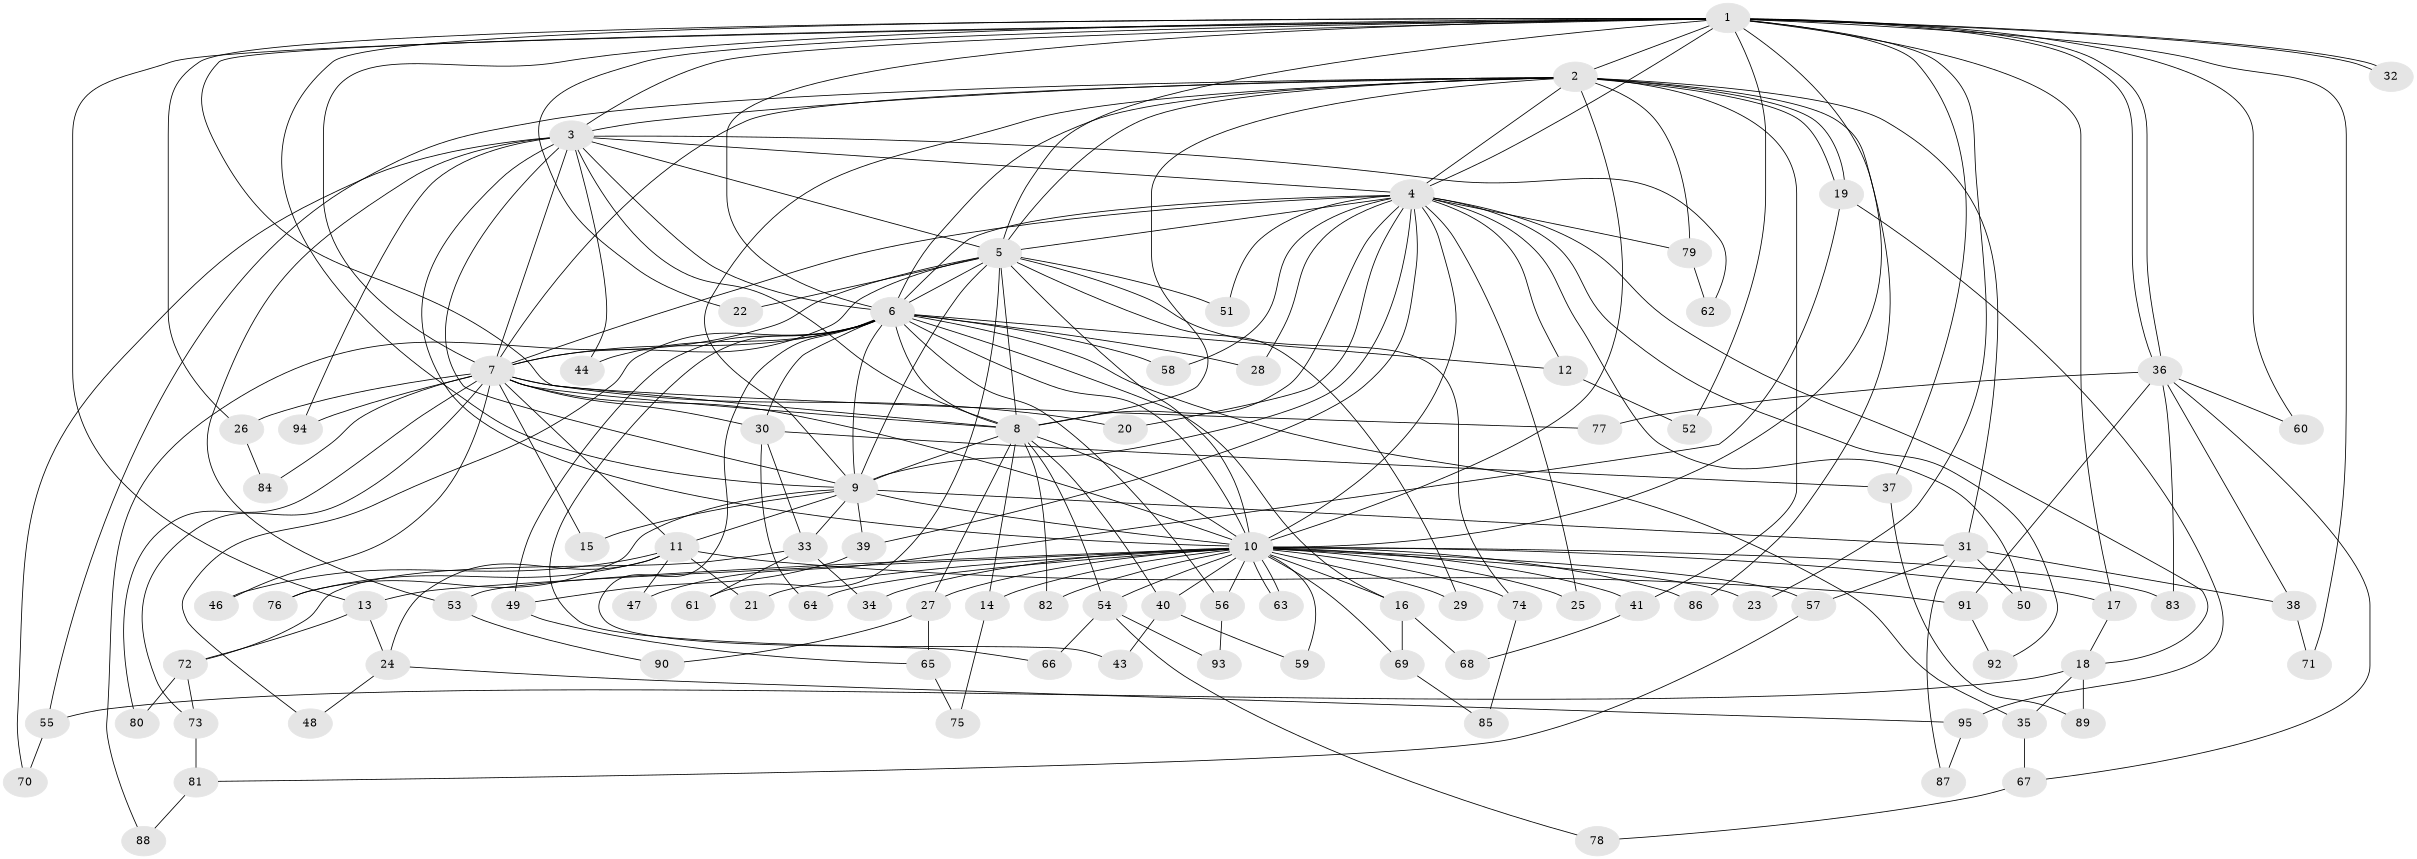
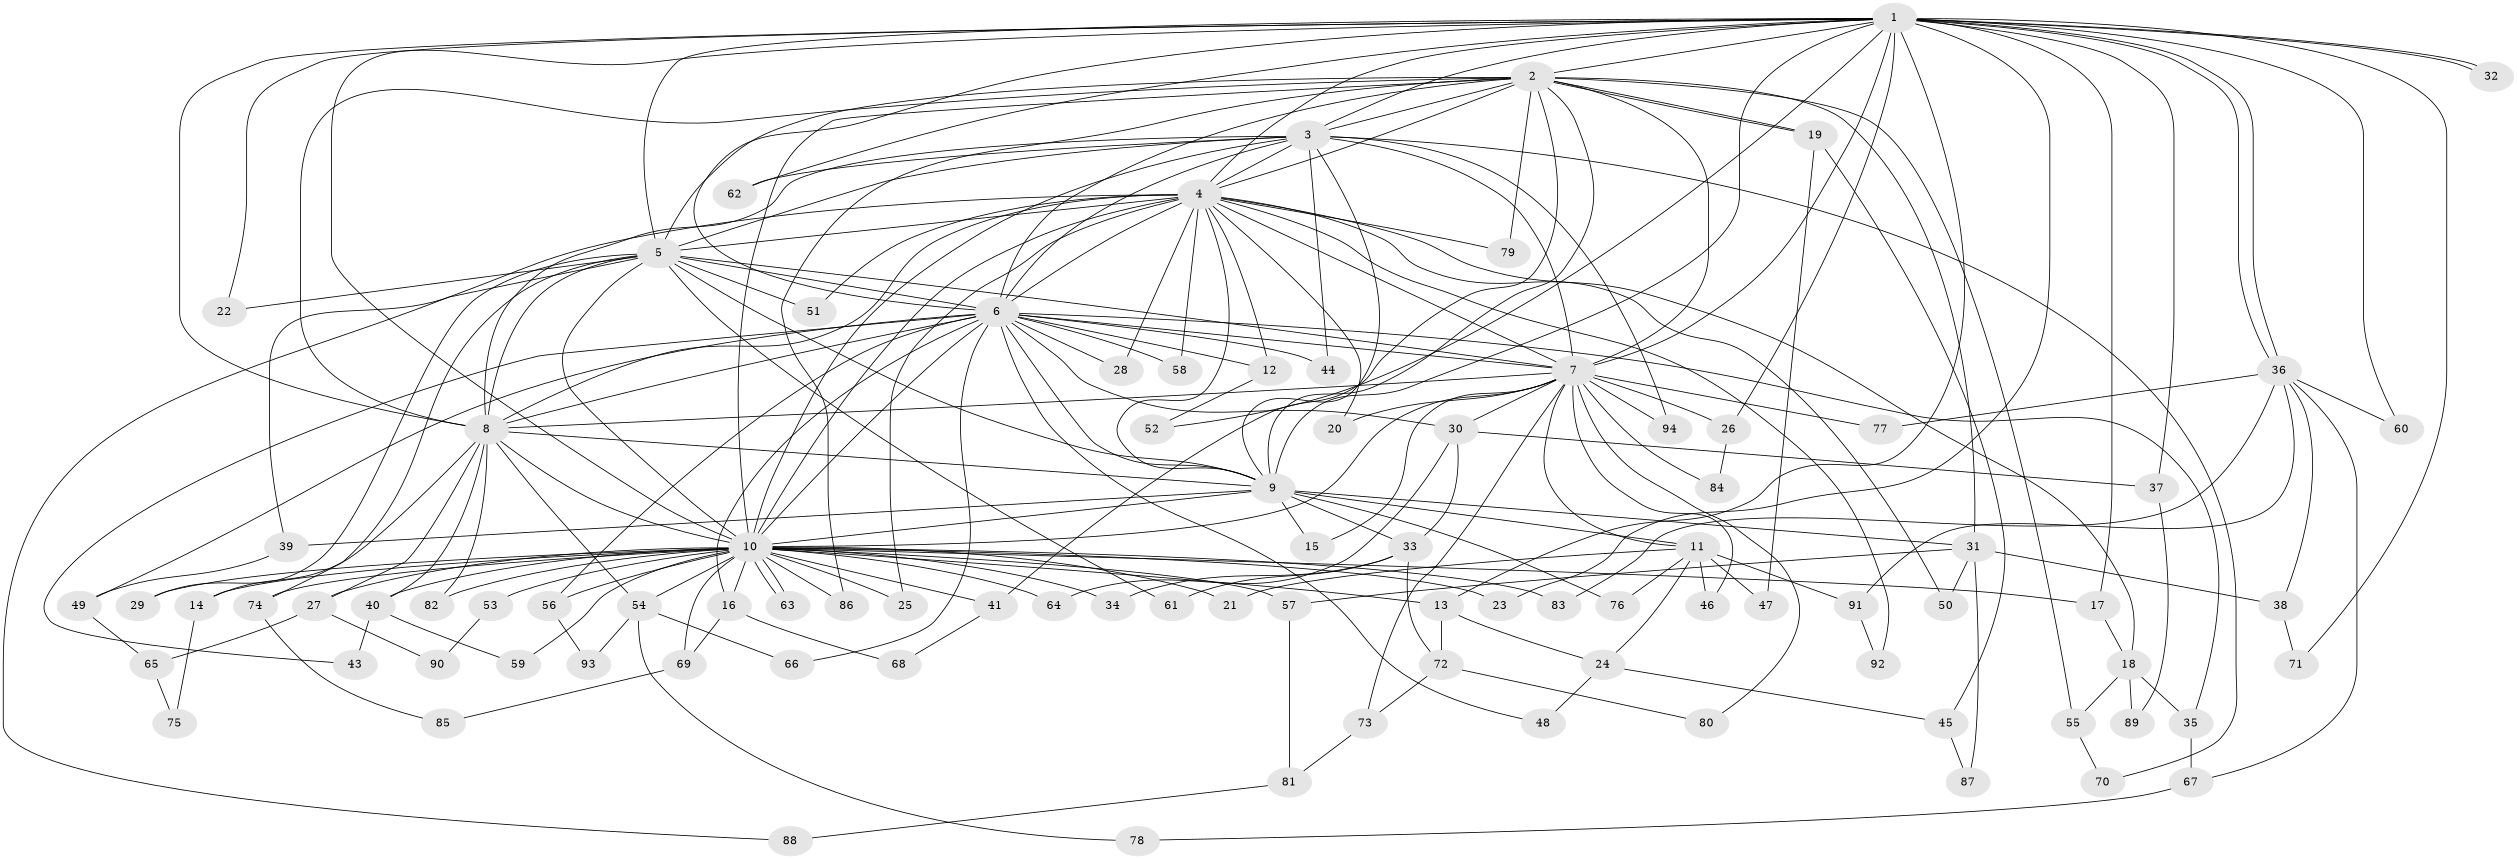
edge "79" -- "62": now "1" -- "62"
edge "3" -- "53": removed
node "95": label "95" -> "45"
